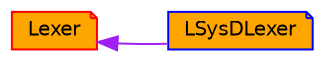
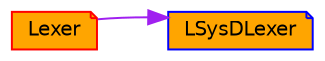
edge "LSysDLexer" -> "Lexer": reversed
